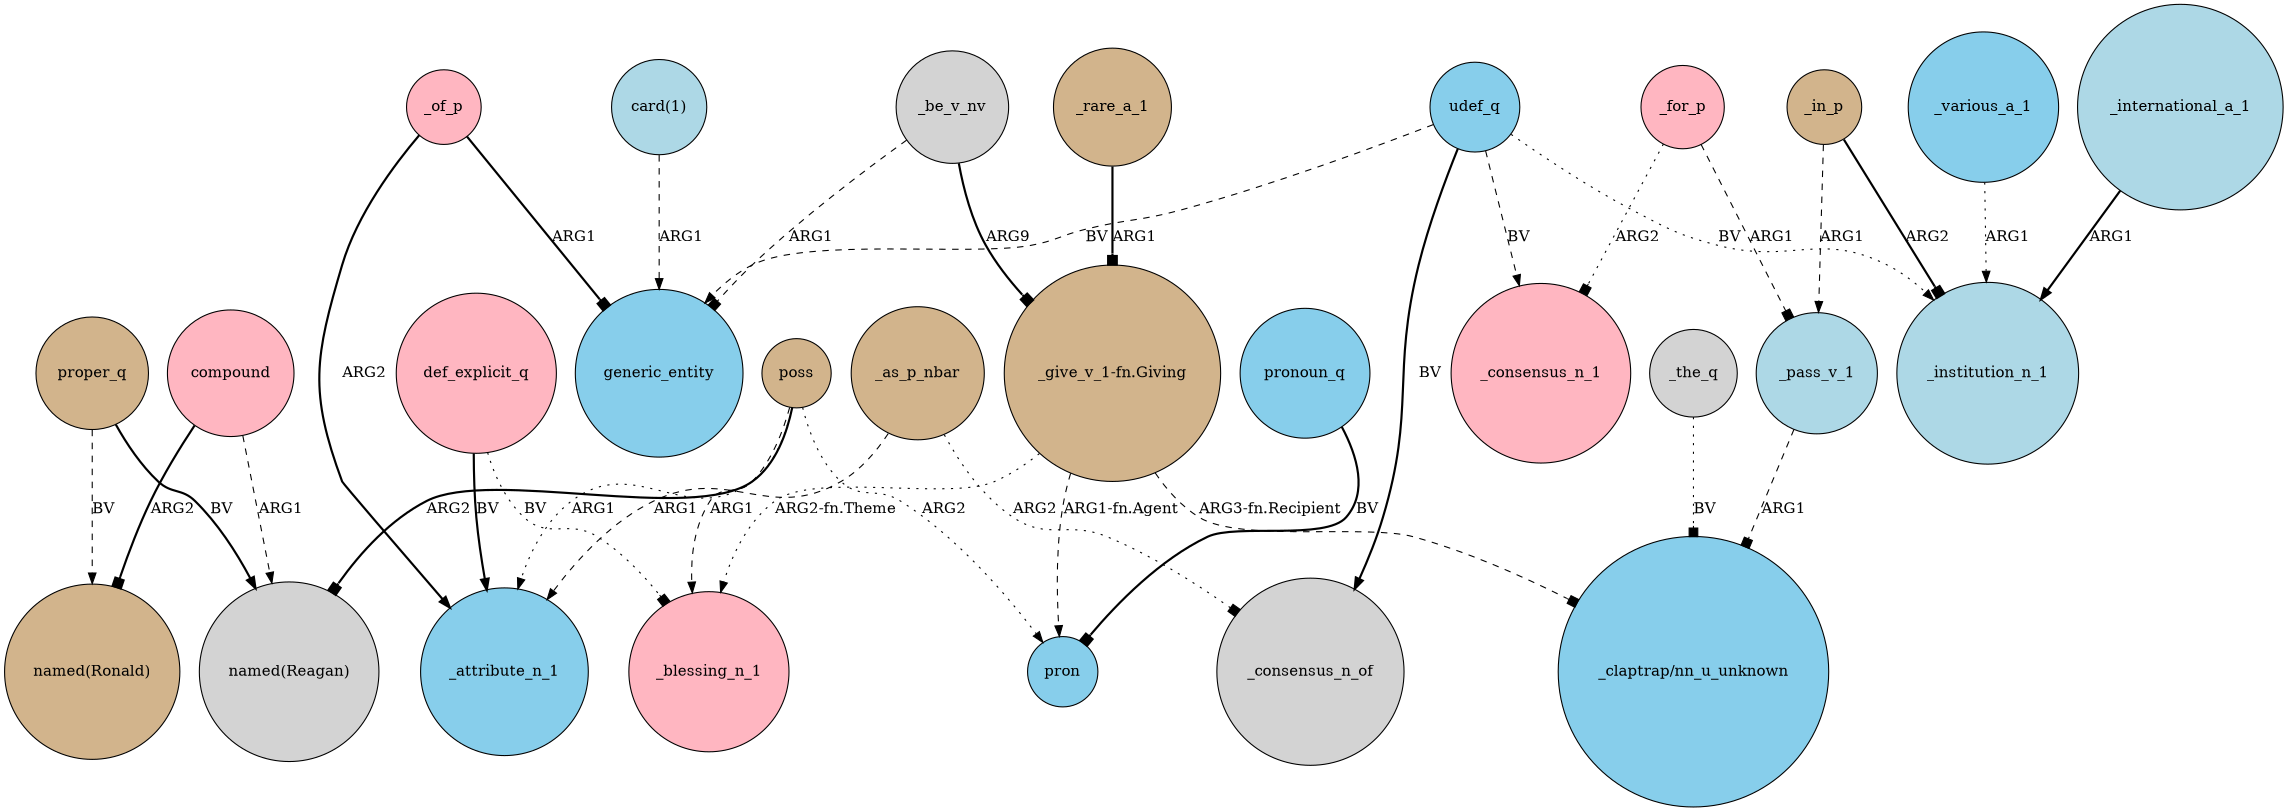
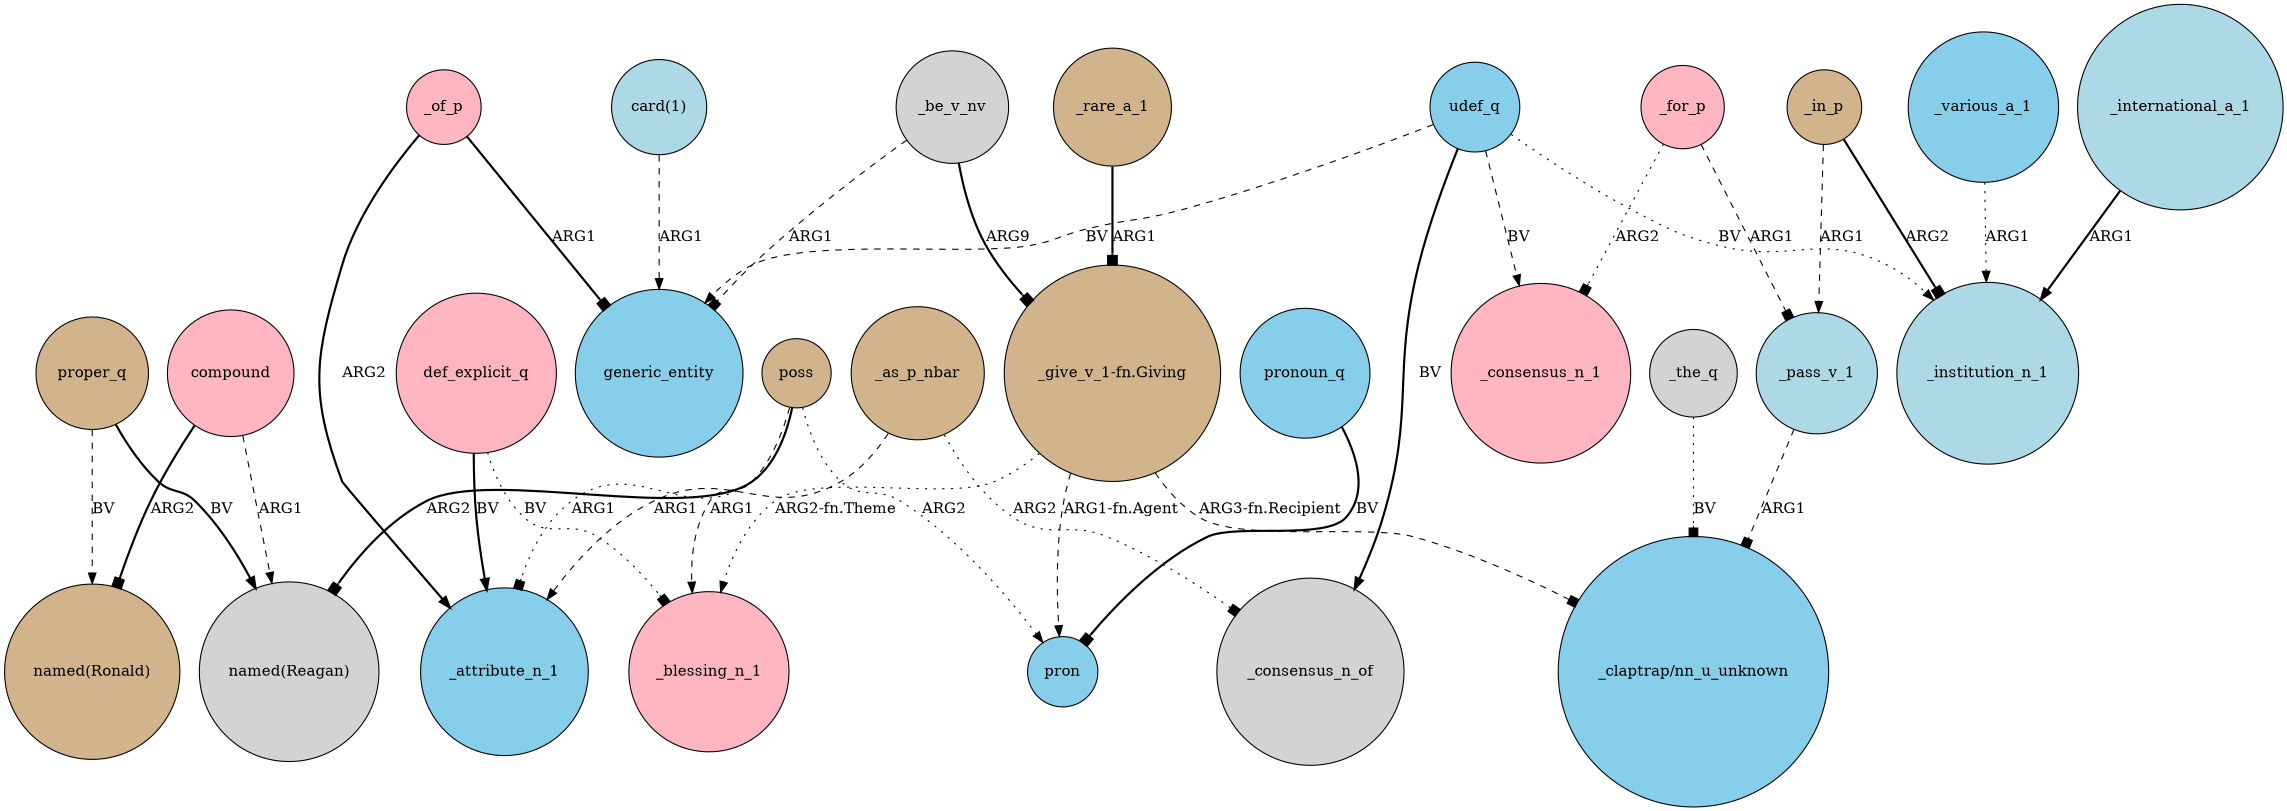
edge "poss" -> "_attribute_n_1": arrowhead normal -> box
